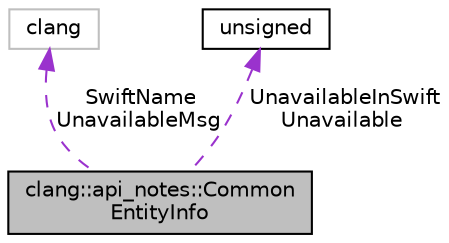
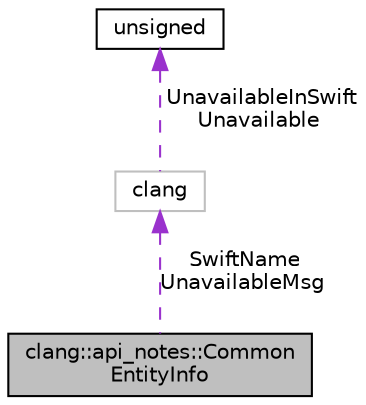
edge "clang::api_notes::Common EntityInfo" -> "unsigned": now "clang" -> "unsigned"
